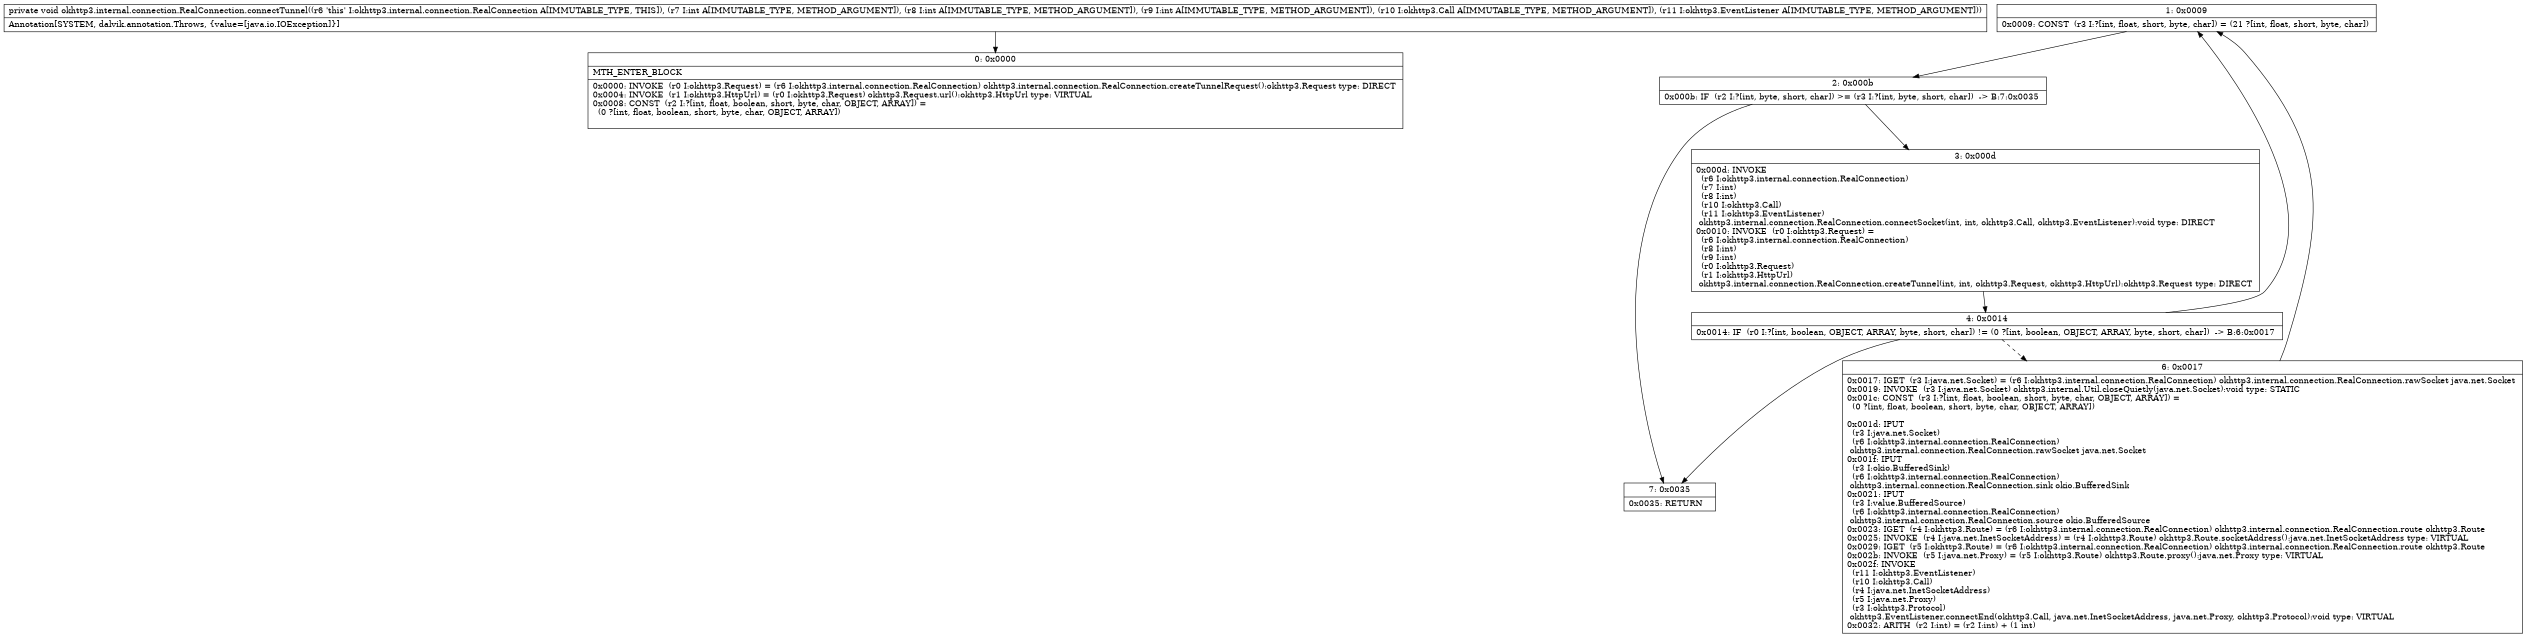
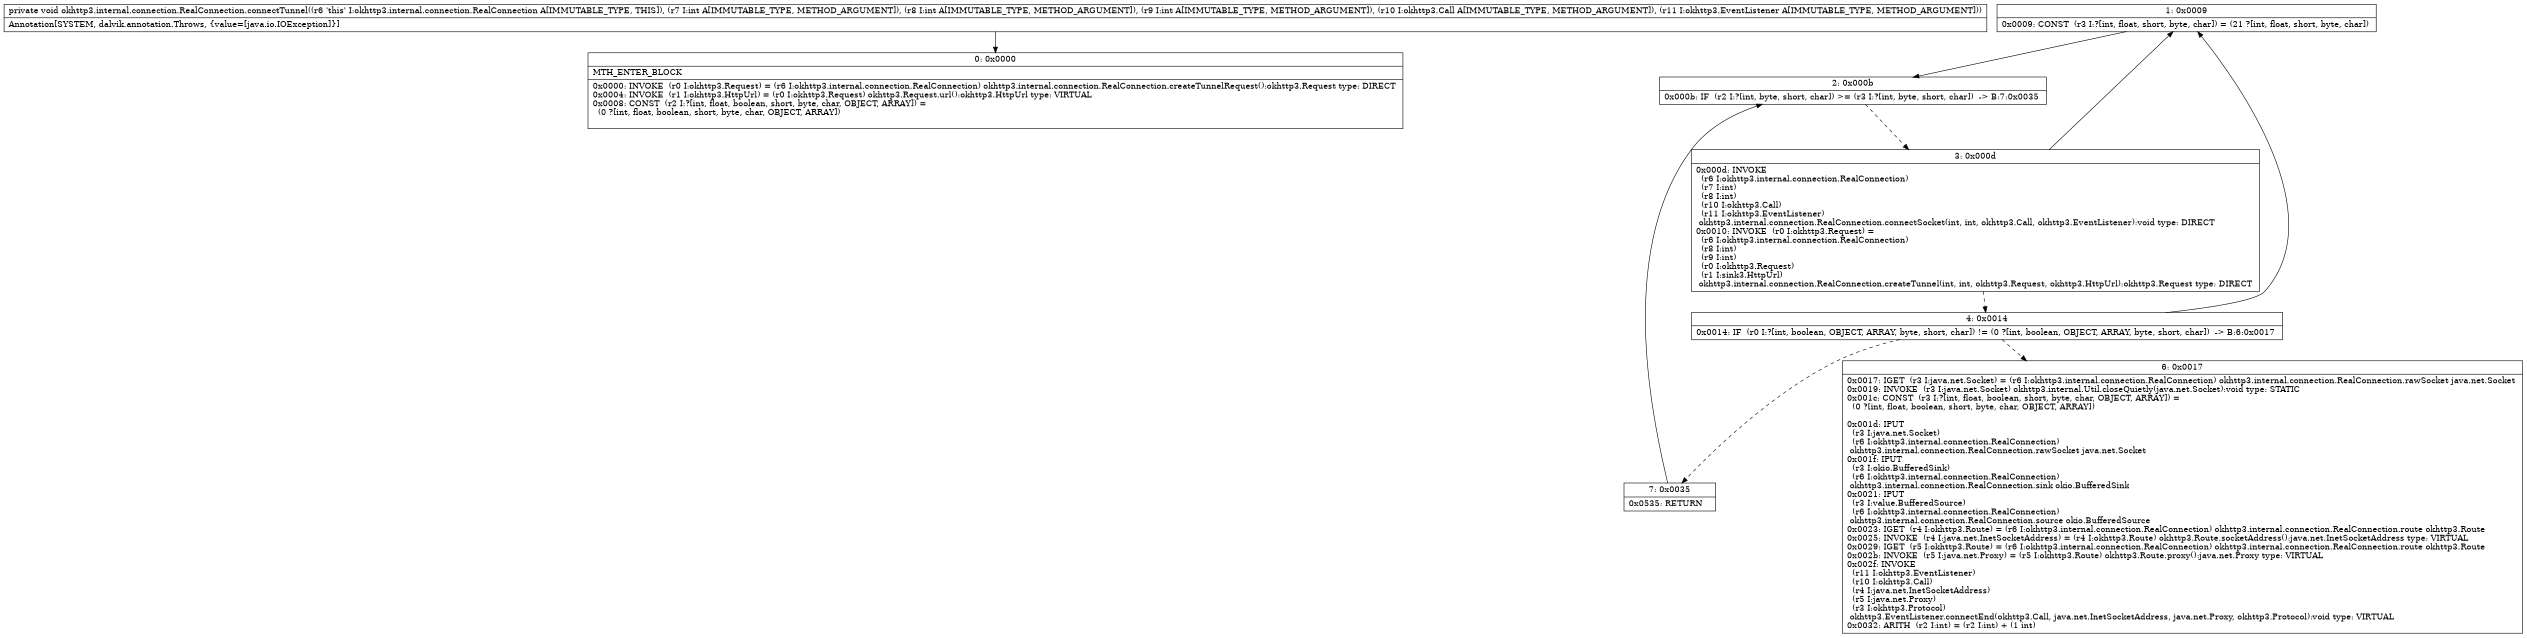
edge "2: 0x000b" -> "3: 0x000d": style solid -> dashed
edge "6: 0x0017" -> "1: 0x0009": now "3: 0x000d" -> "1: 0x0009"
edge "2: 0x000b" -> "7: 0x0035": reversed
node "3: 0x000d": text "(r1 I:okhttp3.HttpUrl)" -> "(r1 I:sink3.HttpUrl)"
edge "3: 0x000d" -> "4: 0x0014": style solid -> dashed
edge "4: 0x0014" -> "7: 0x0035": style solid -> dashed
node "7: 0x0035": text "0x0035: RETURN" -> "0x0535: RETURN"
